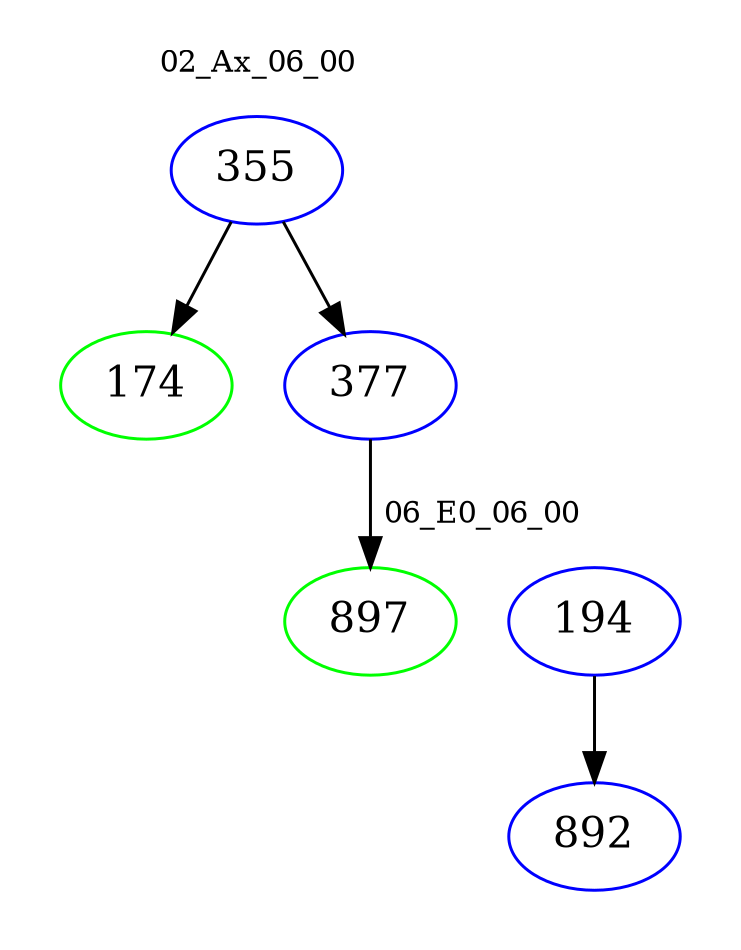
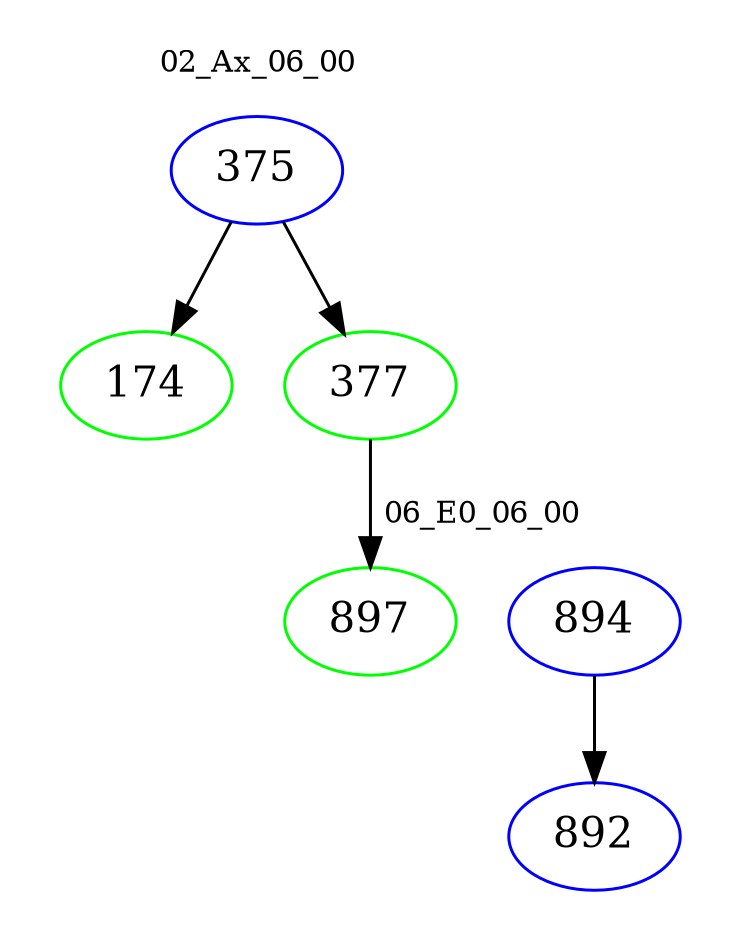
node "355": label "355" -> "375"
node "377": color blue -> green
node "194": label "194" -> "894"
